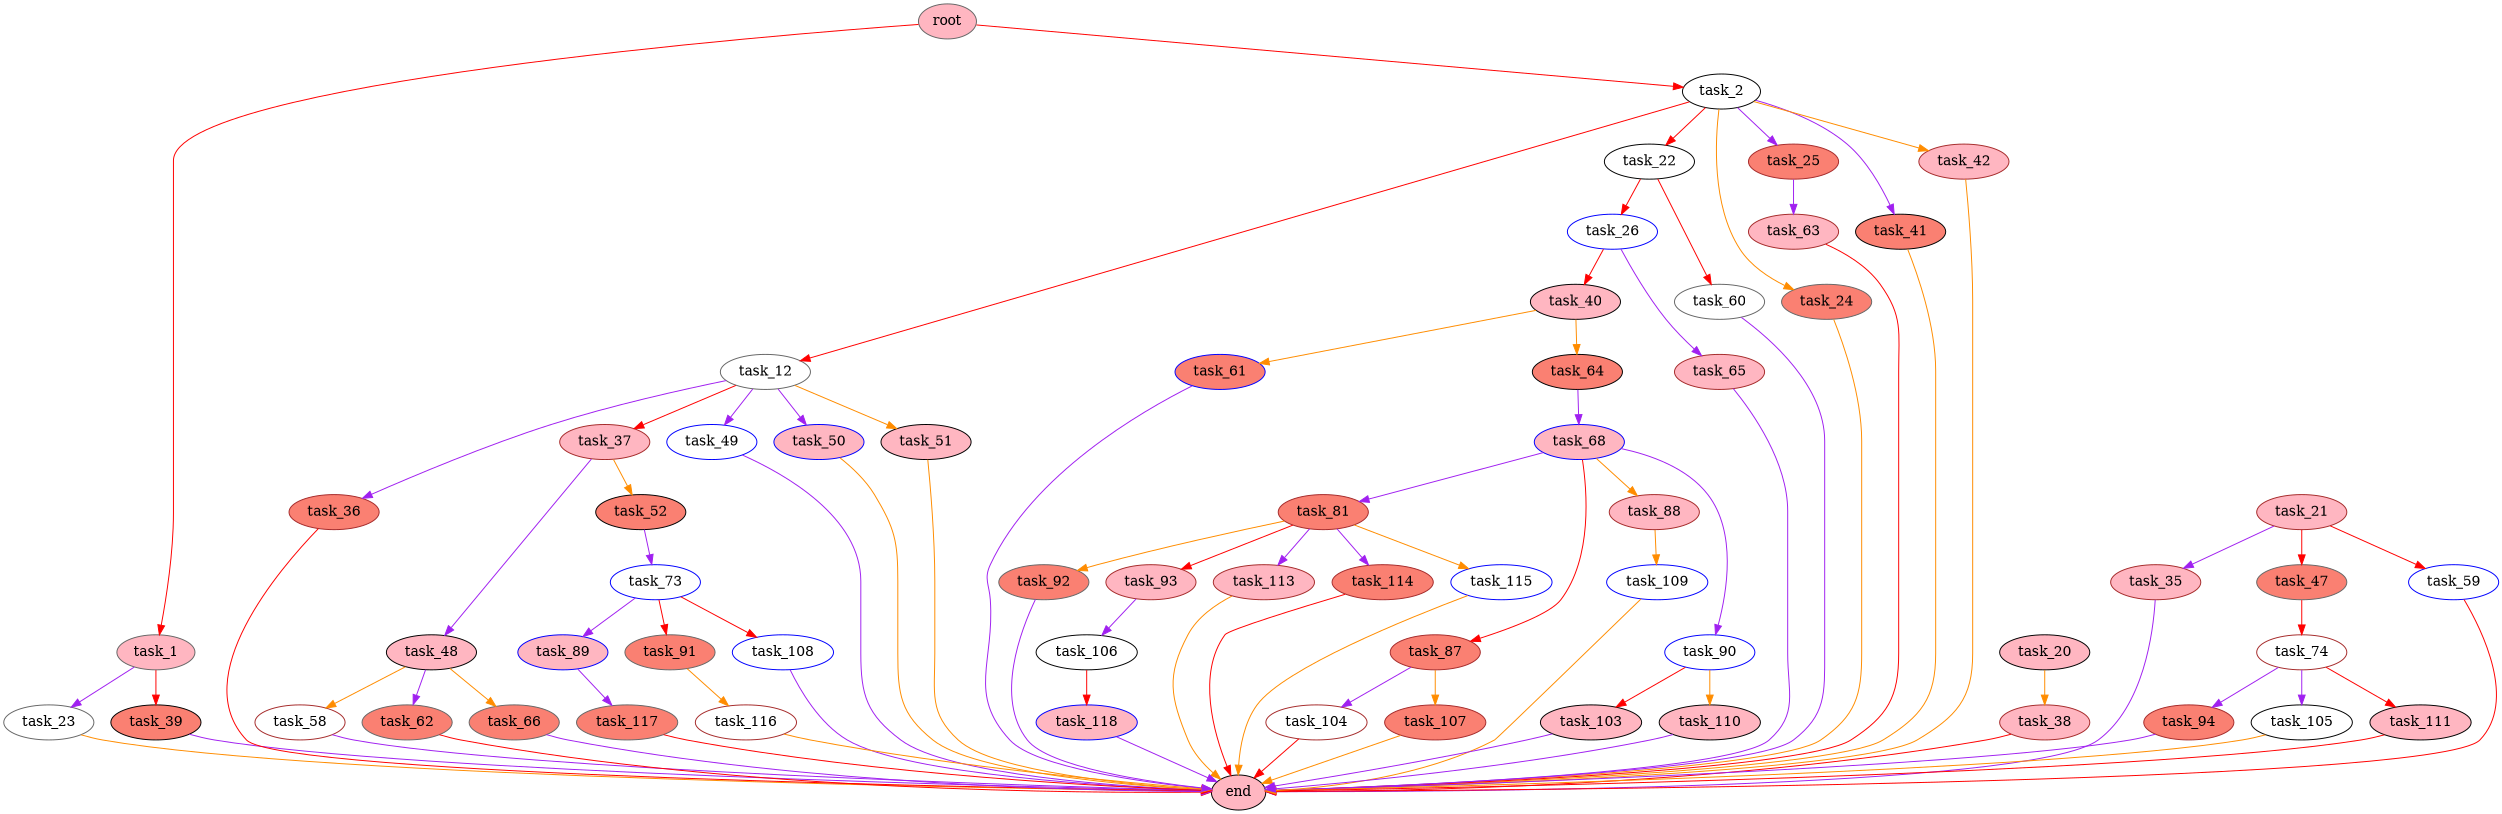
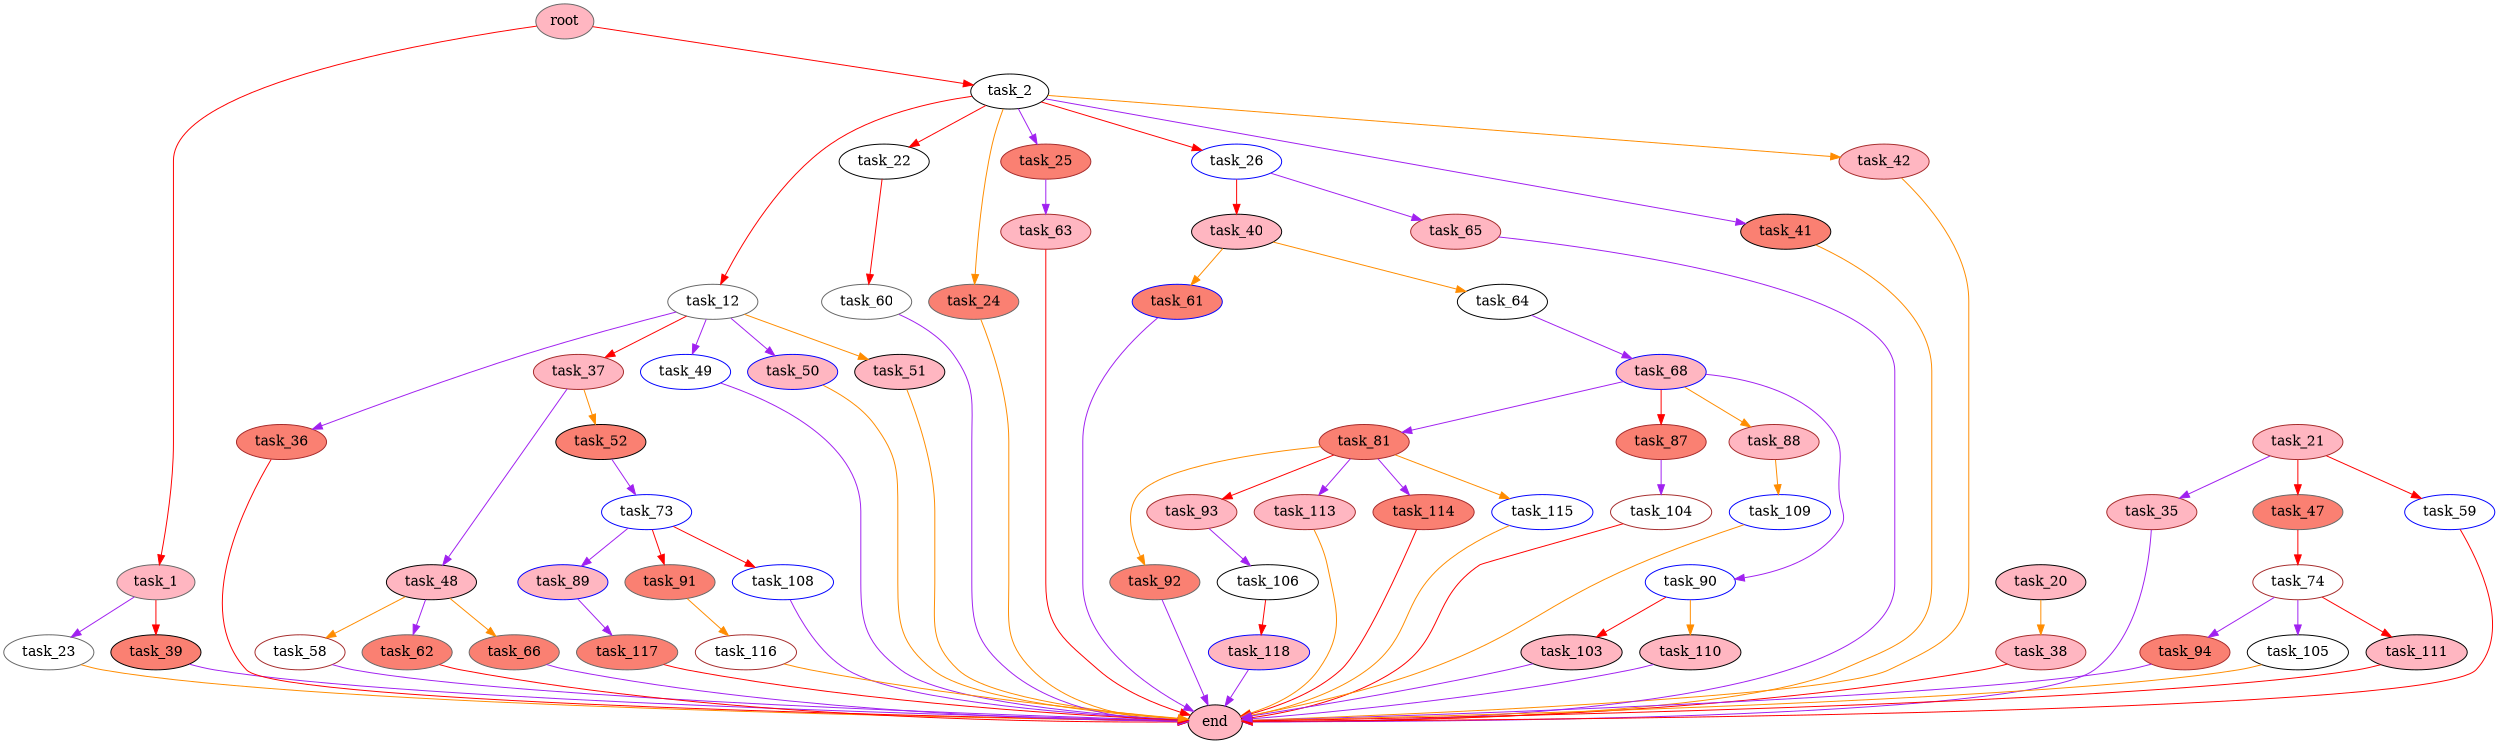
edge "task_22" -> "task_26": now "task_2" -> "task_26"
node "task_64": fillcolor salmon -> white
node "task_107": removed
